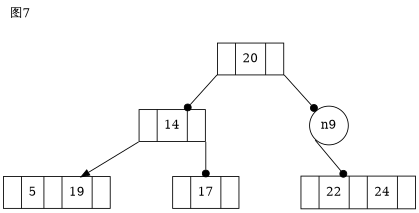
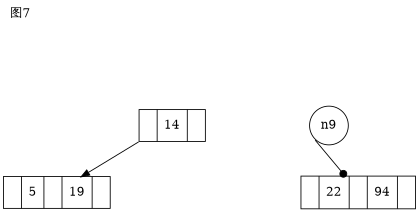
node "20": removed
node "17": removed
node "22": text "24" -> "94"
